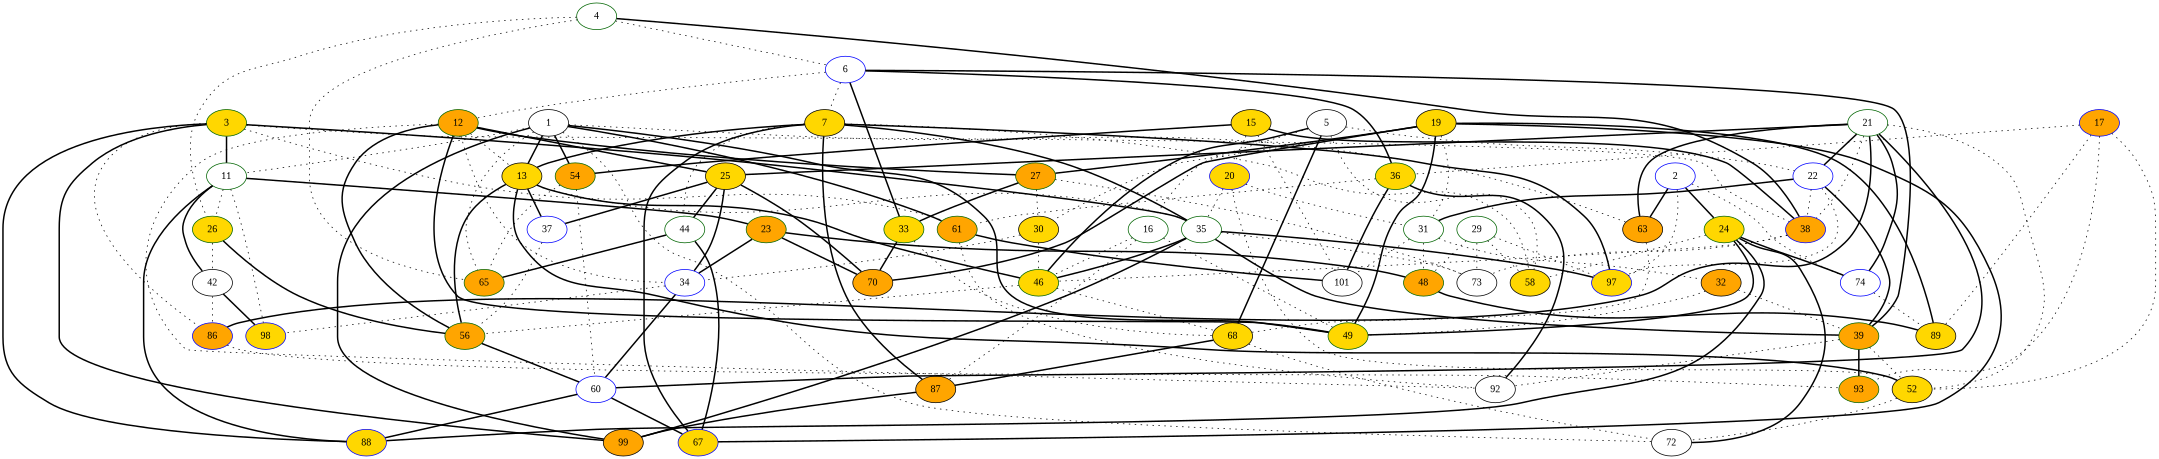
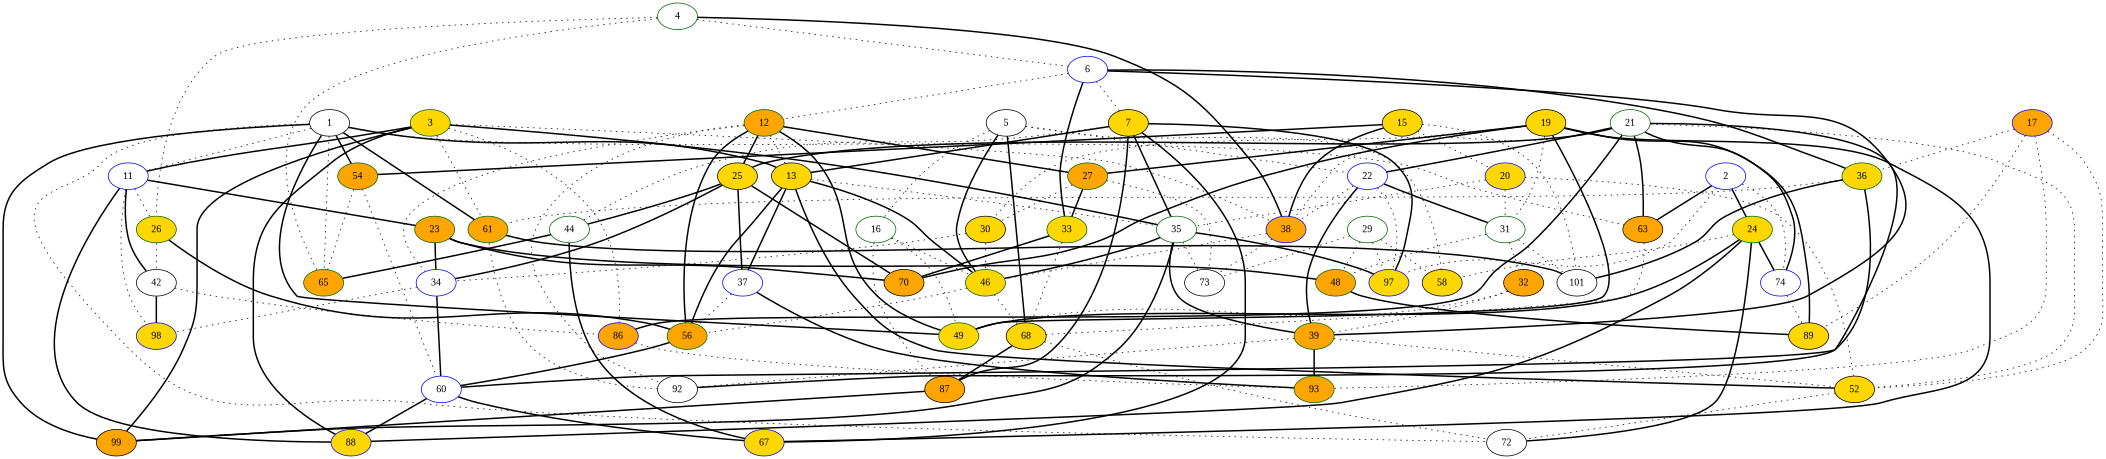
edge "7" -- "58": removed
node "11": color darkgreen -> blue
edge "37" -- "93": added
